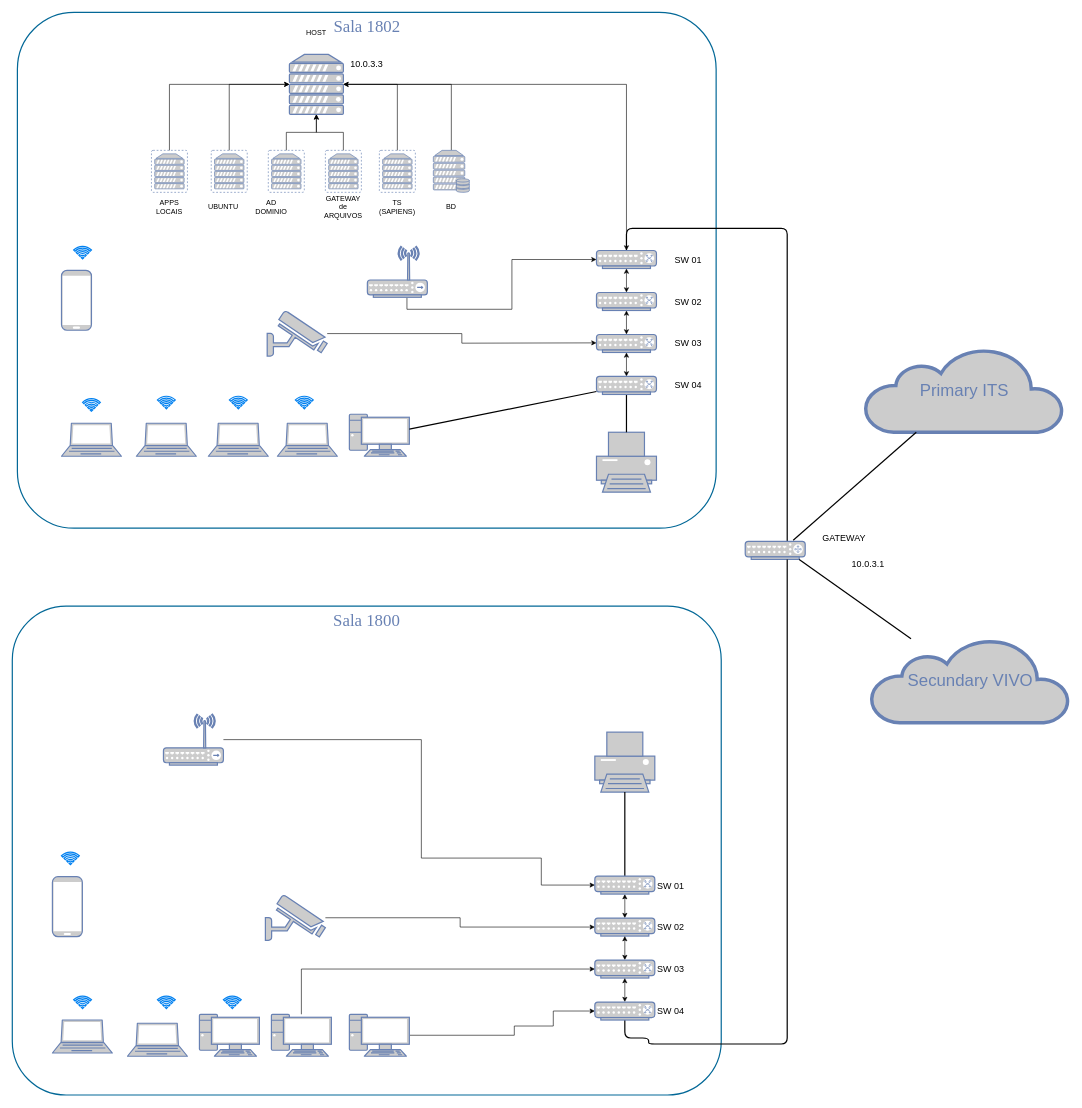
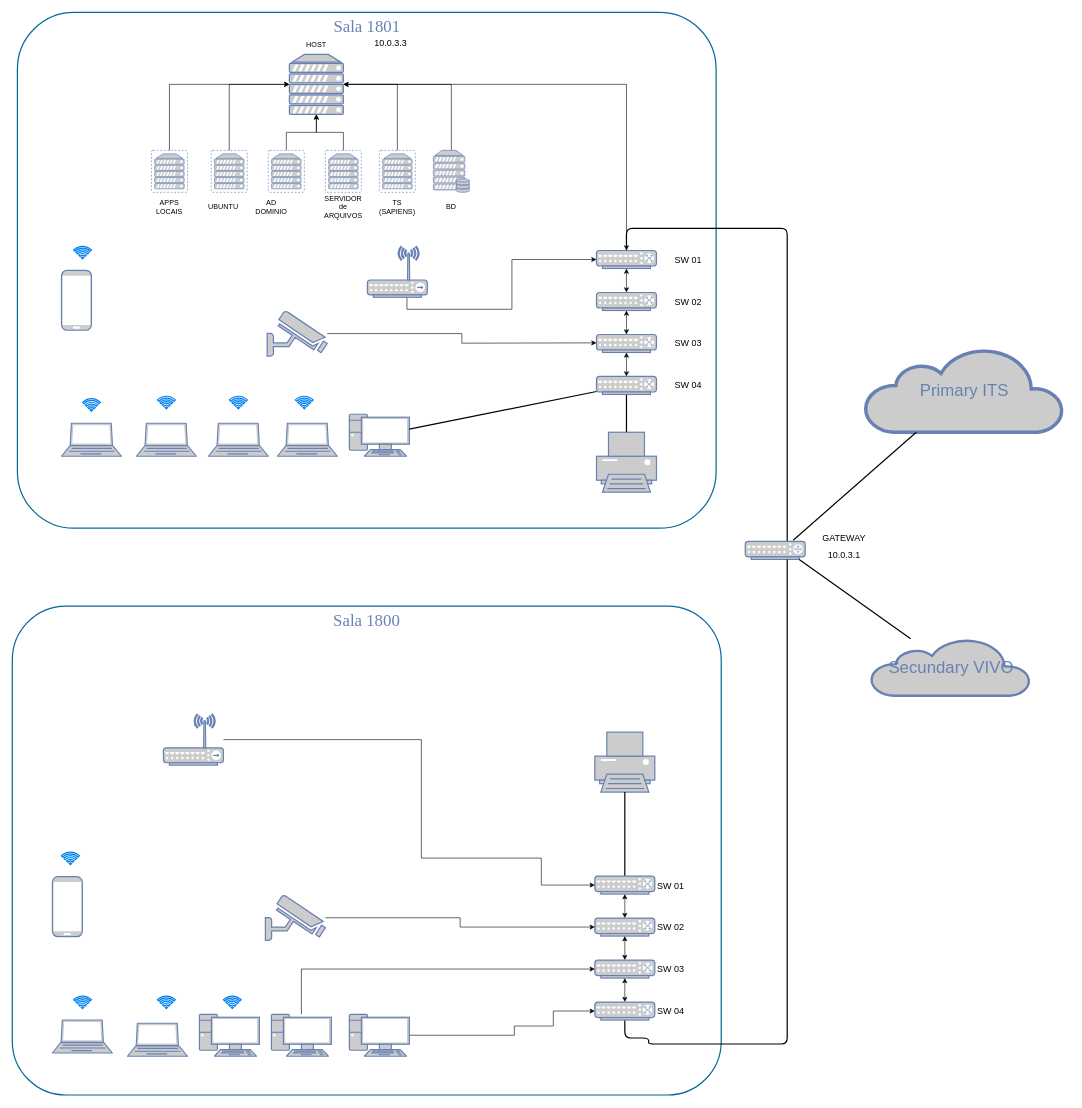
node "Sala 1802": label "Sala 1802" -> "Sala 1801"
node "HOST": moved (317, 33) -> (317, 45)
node "10.0.3.3": moved (367, 63) -> (391, 42)
node "GATEWAY de ARQUIVOS": label "GATEWAY de ARQUIVOS" -> "SERVIDOR de ARQUIVOS"
node "10.0.3.1": moved (869, 564) -> (845, 555)
node "Secundary VIVO": size 198x84 -> 159x57
